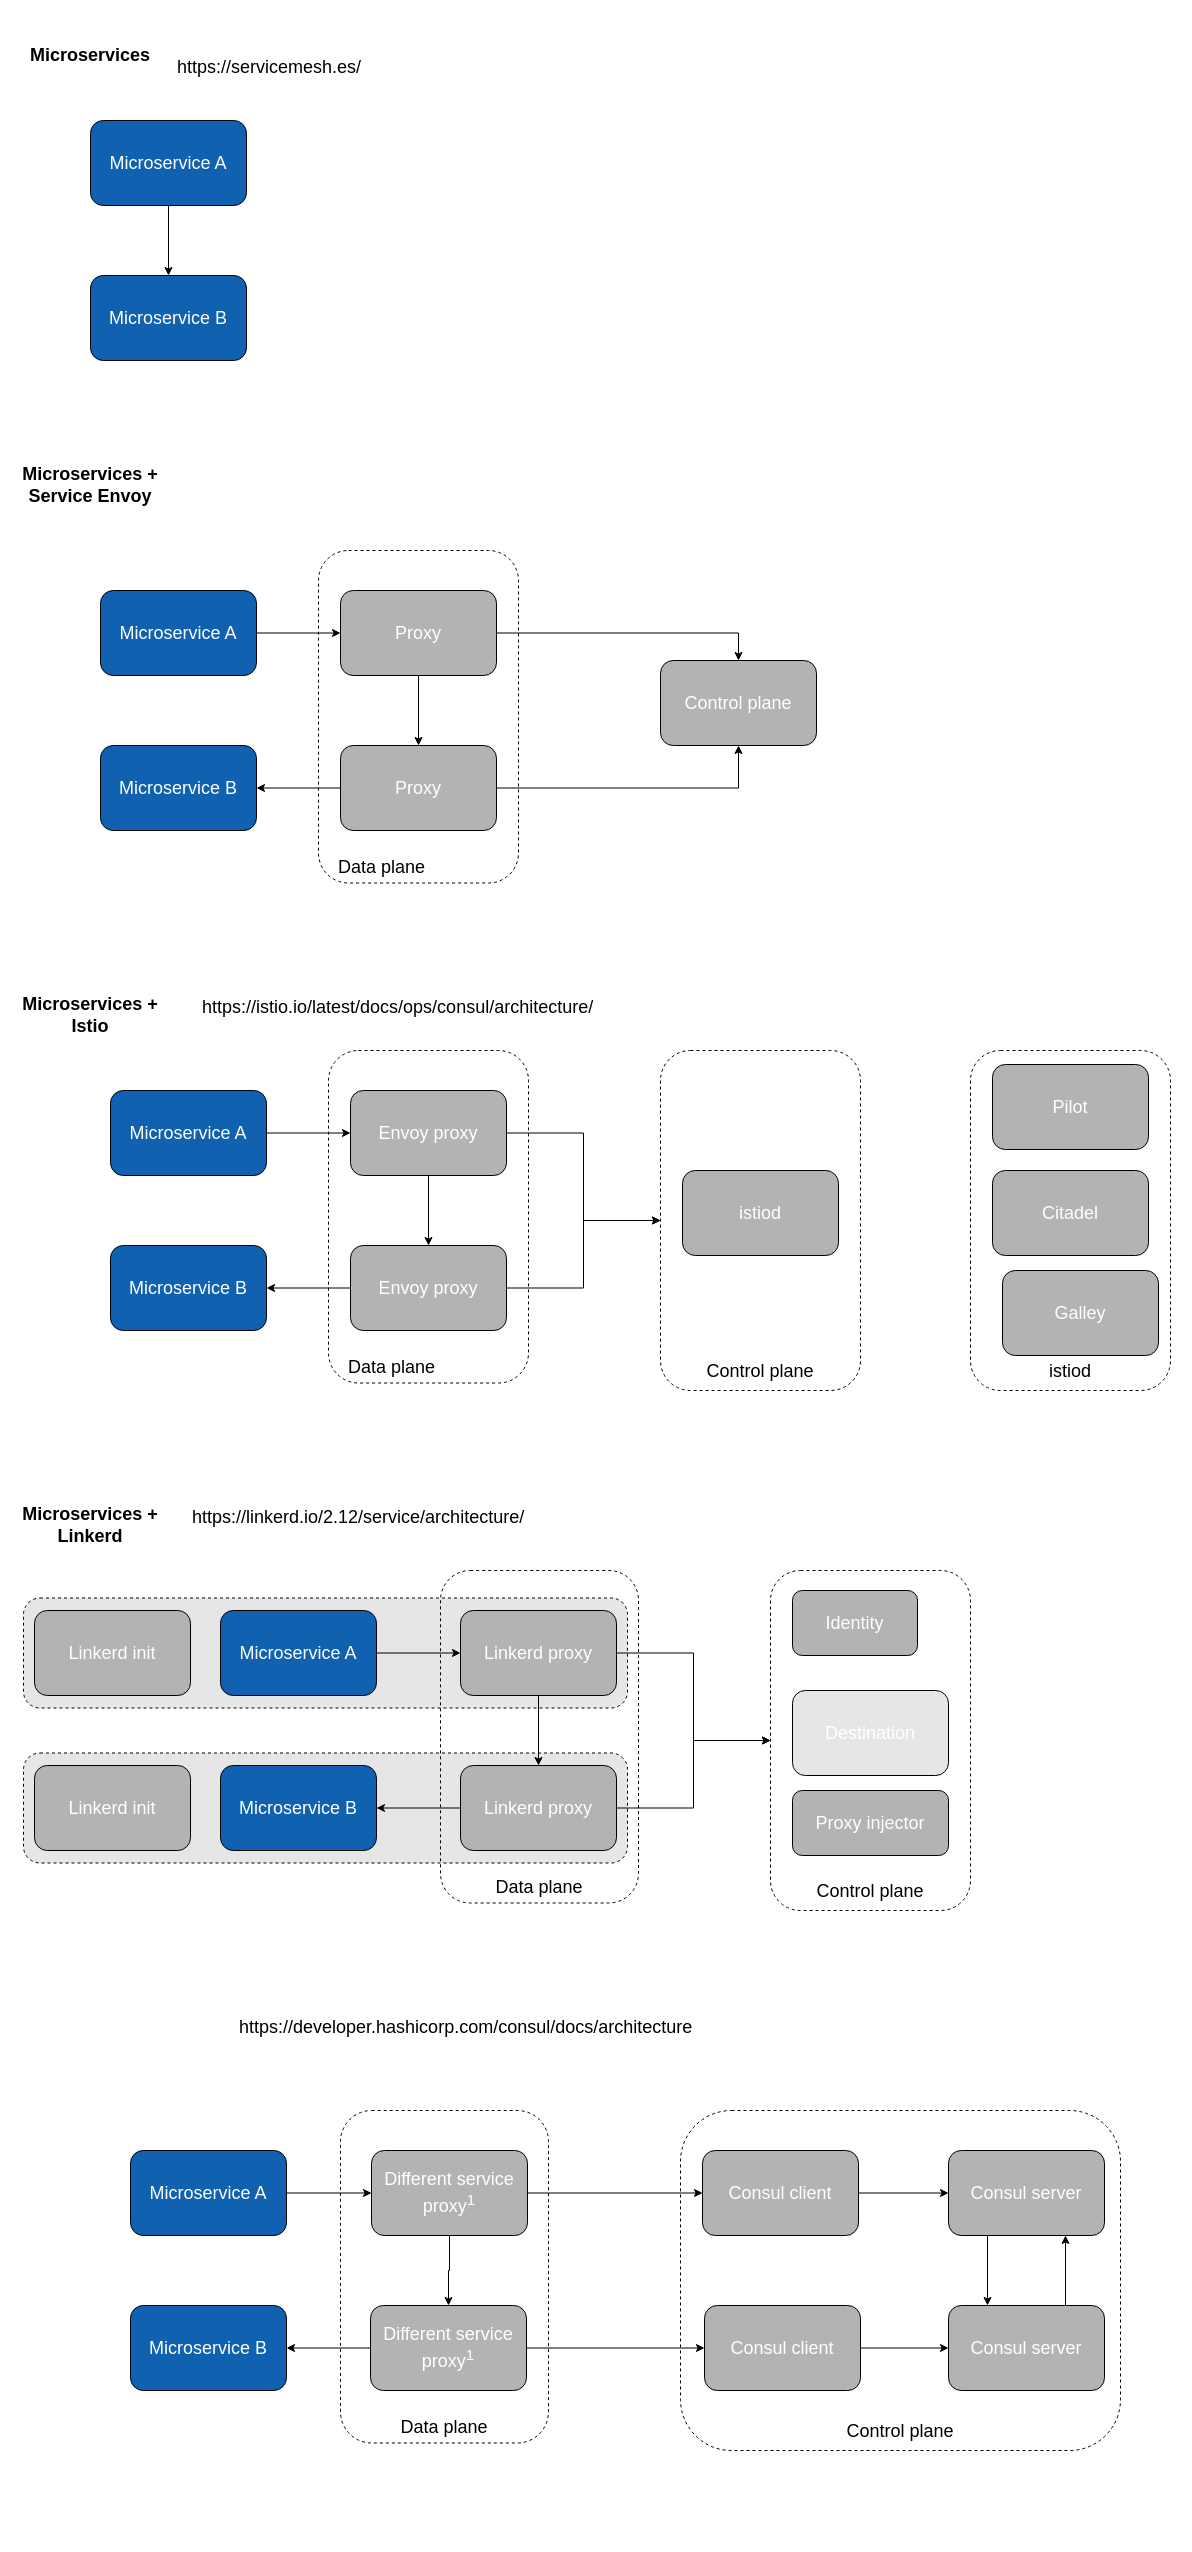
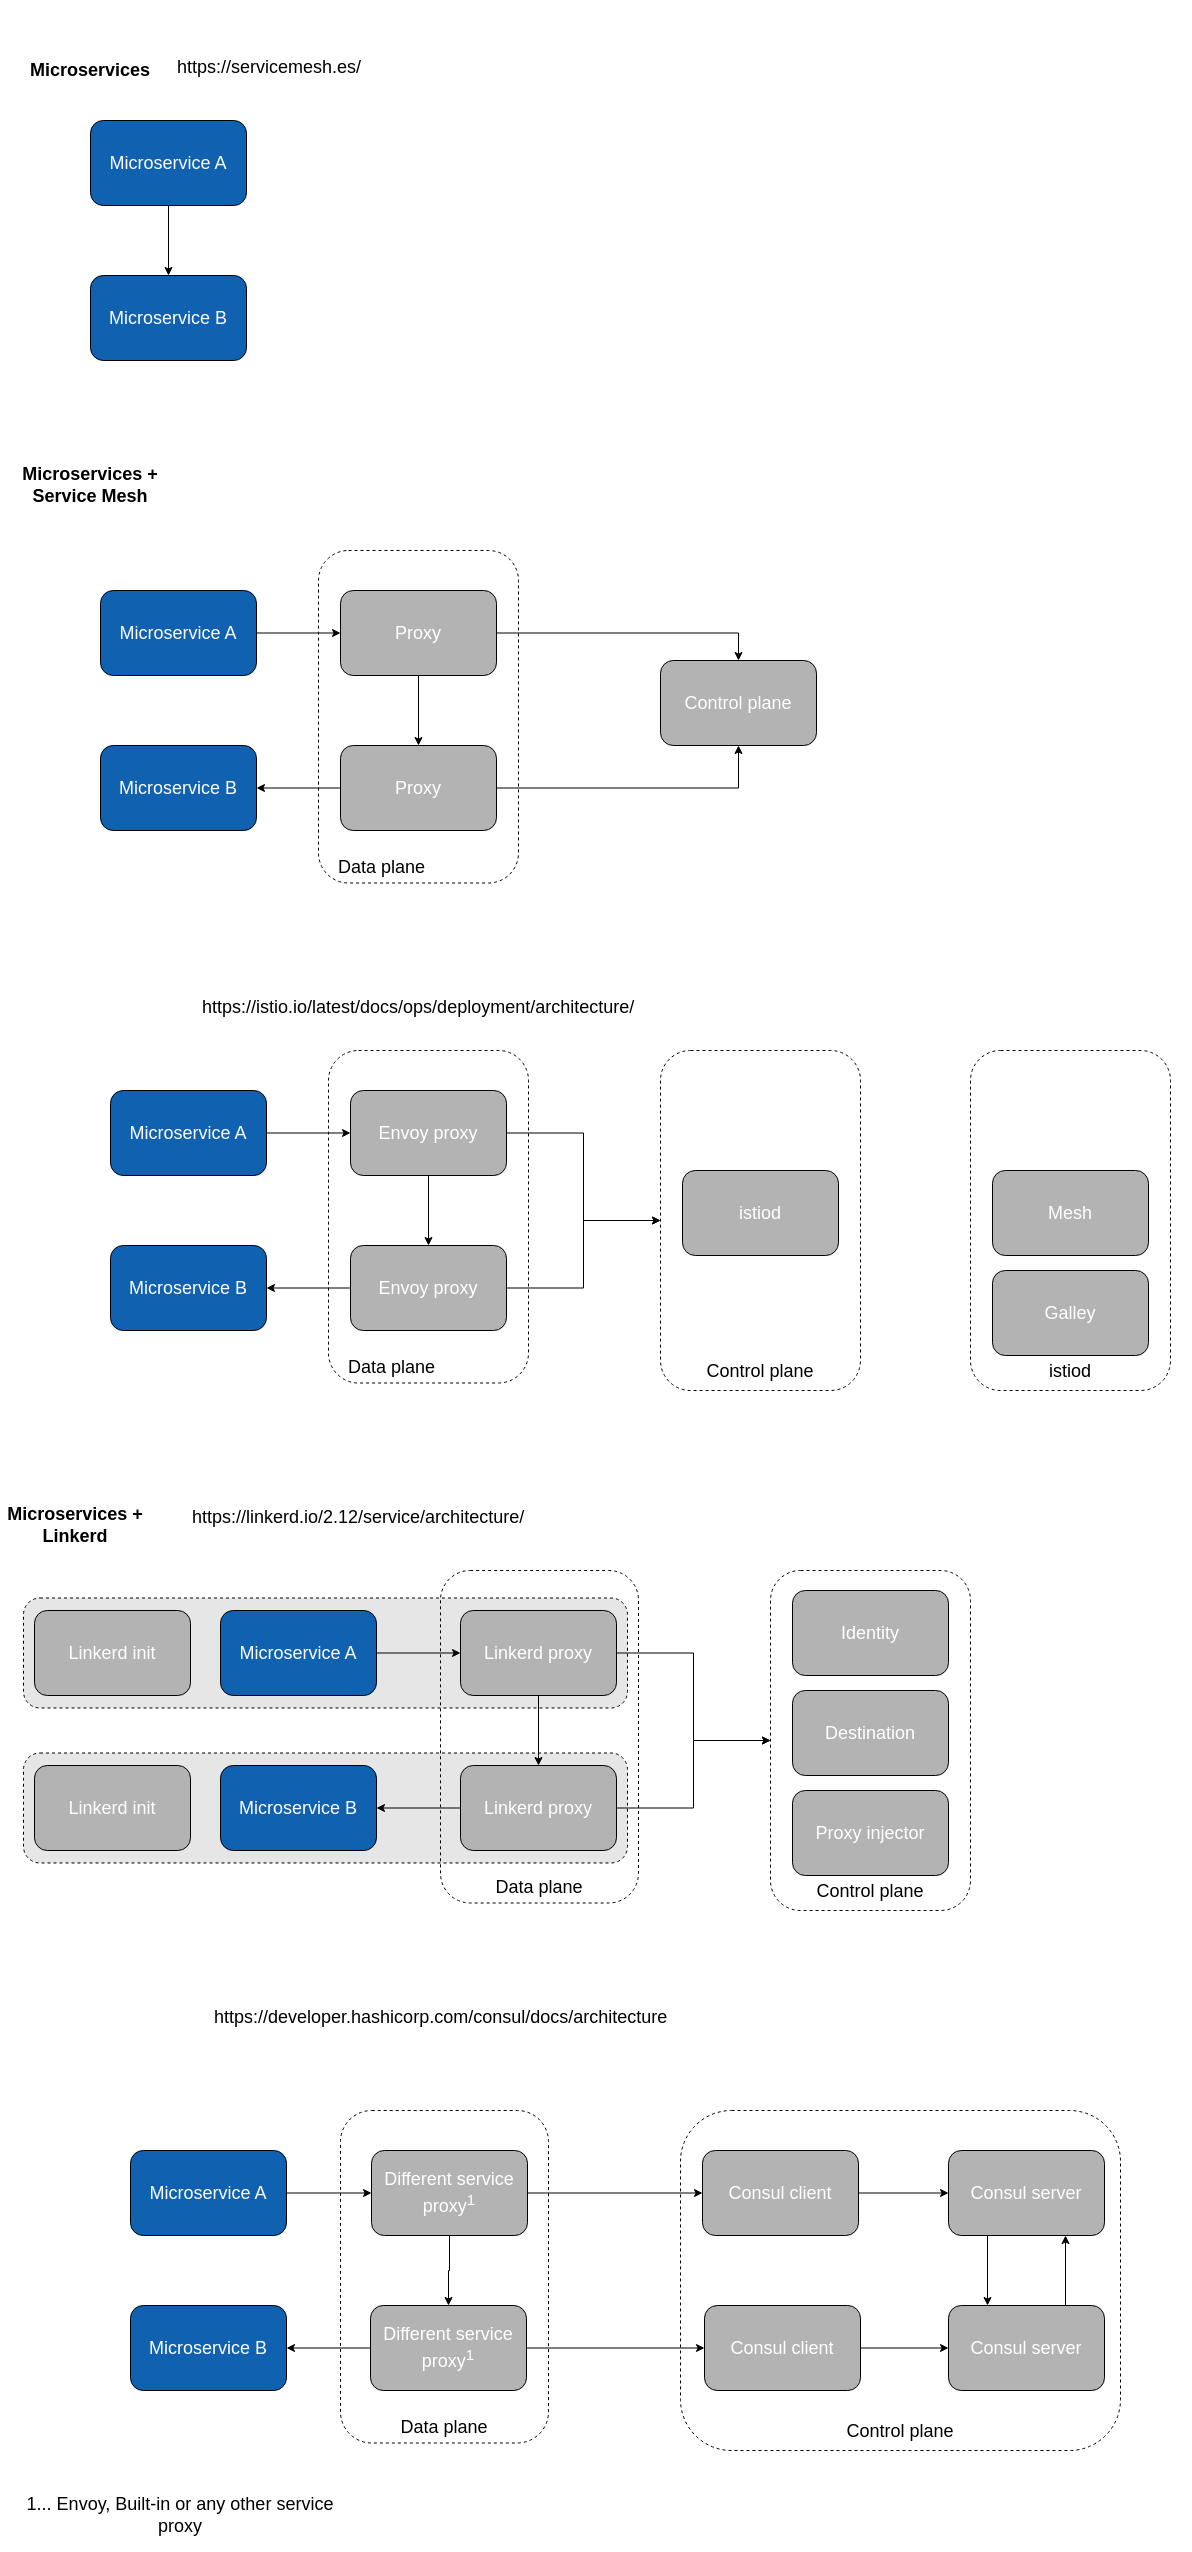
node "Microservices": moved (91, 56) -> (91, 71)
node "Microservices + Service Envoy": label "Microservices + Service Envoy" -> "Microservices + Service Mesh"
node "Microservices + Istio": removed
node "https://istio.io/latest/docs/ops/consul/architecture/": label "https://istio.io/latest/docs/ops/consul/architecture/" -> "https://istio.io/latest/docs/ops/deployment/architecture/"
node "Pilot": removed
node "Citadel": label "Citadel" -> "Mesh"
node "Galley": moved (1081, 1313) -> (1071, 1313)
node "Microservices + Linkerd": moved (91, 1526) -> (76, 1526)
node "Identity": size 125x65 -> 156x85
node "Destination": fillcolor #e6e6e6 -> #b3b3b3
node "Proxy injector": size 156x65 -> 156x85
node "https://developer.hashicorp.com/consul/docs/architecture": moved (483, 2036) -> (458, 2026)
node "1... Envoy, Built-in or any other service proxy": added
